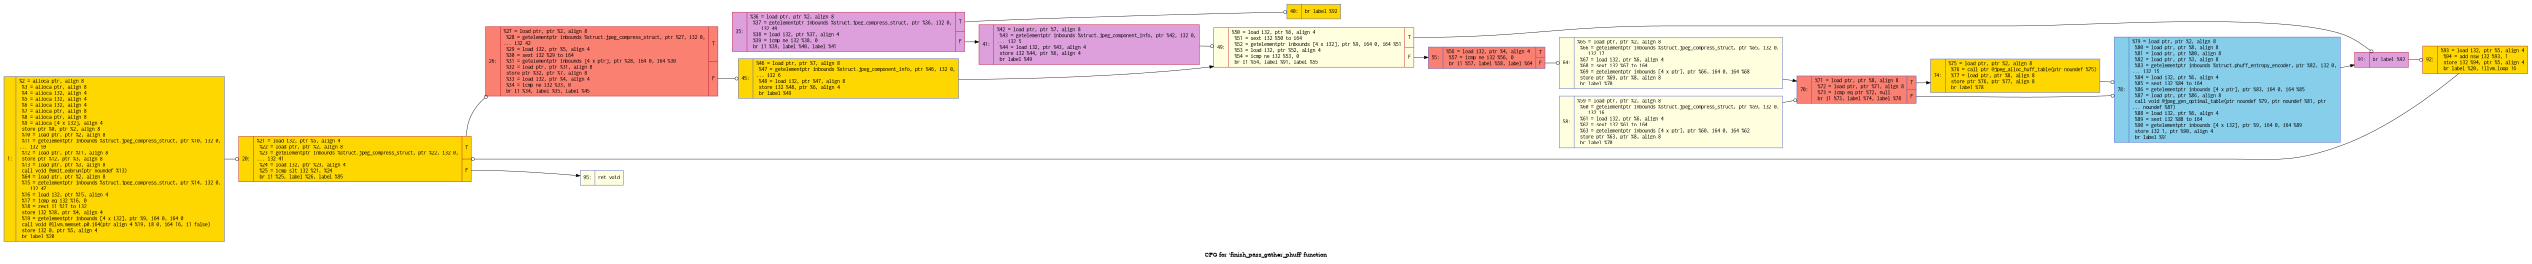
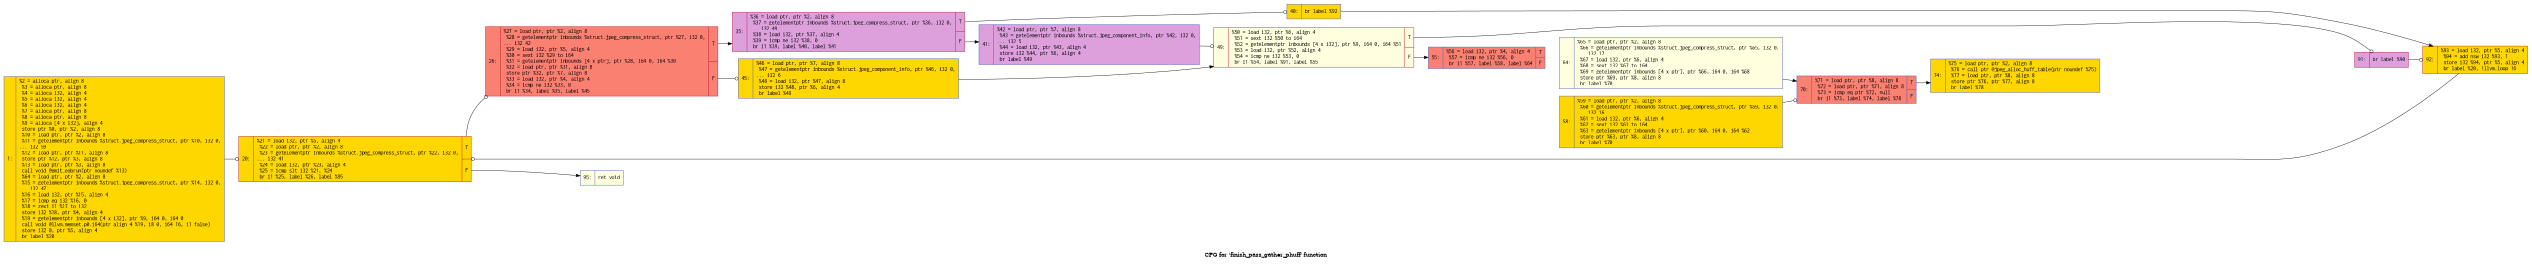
edge "40:" -> "92:": added
edge "26:" -> "35:": added
node "41:": color #b70d28ff -> #3d50c3ff
node "91:": text "br label %92" -> "br label %90"
edge "55:" -> "64:": removed
node "78:": removed
node "58:": fillcolor lightyellow -> gold
